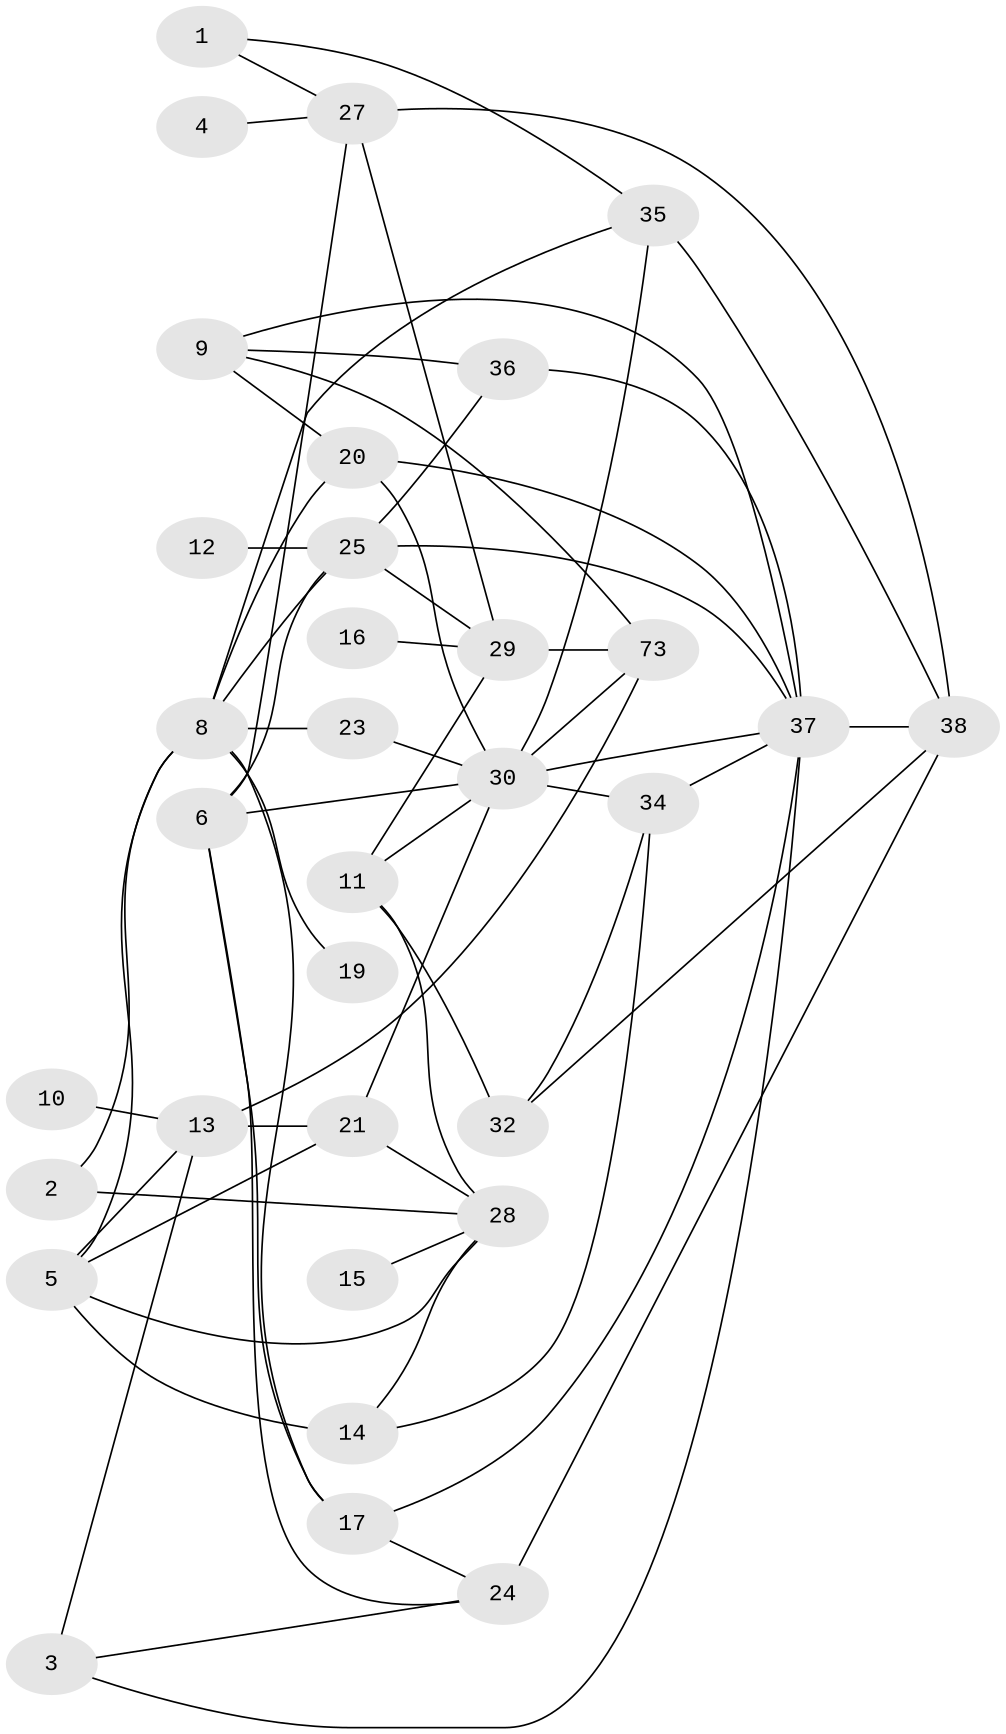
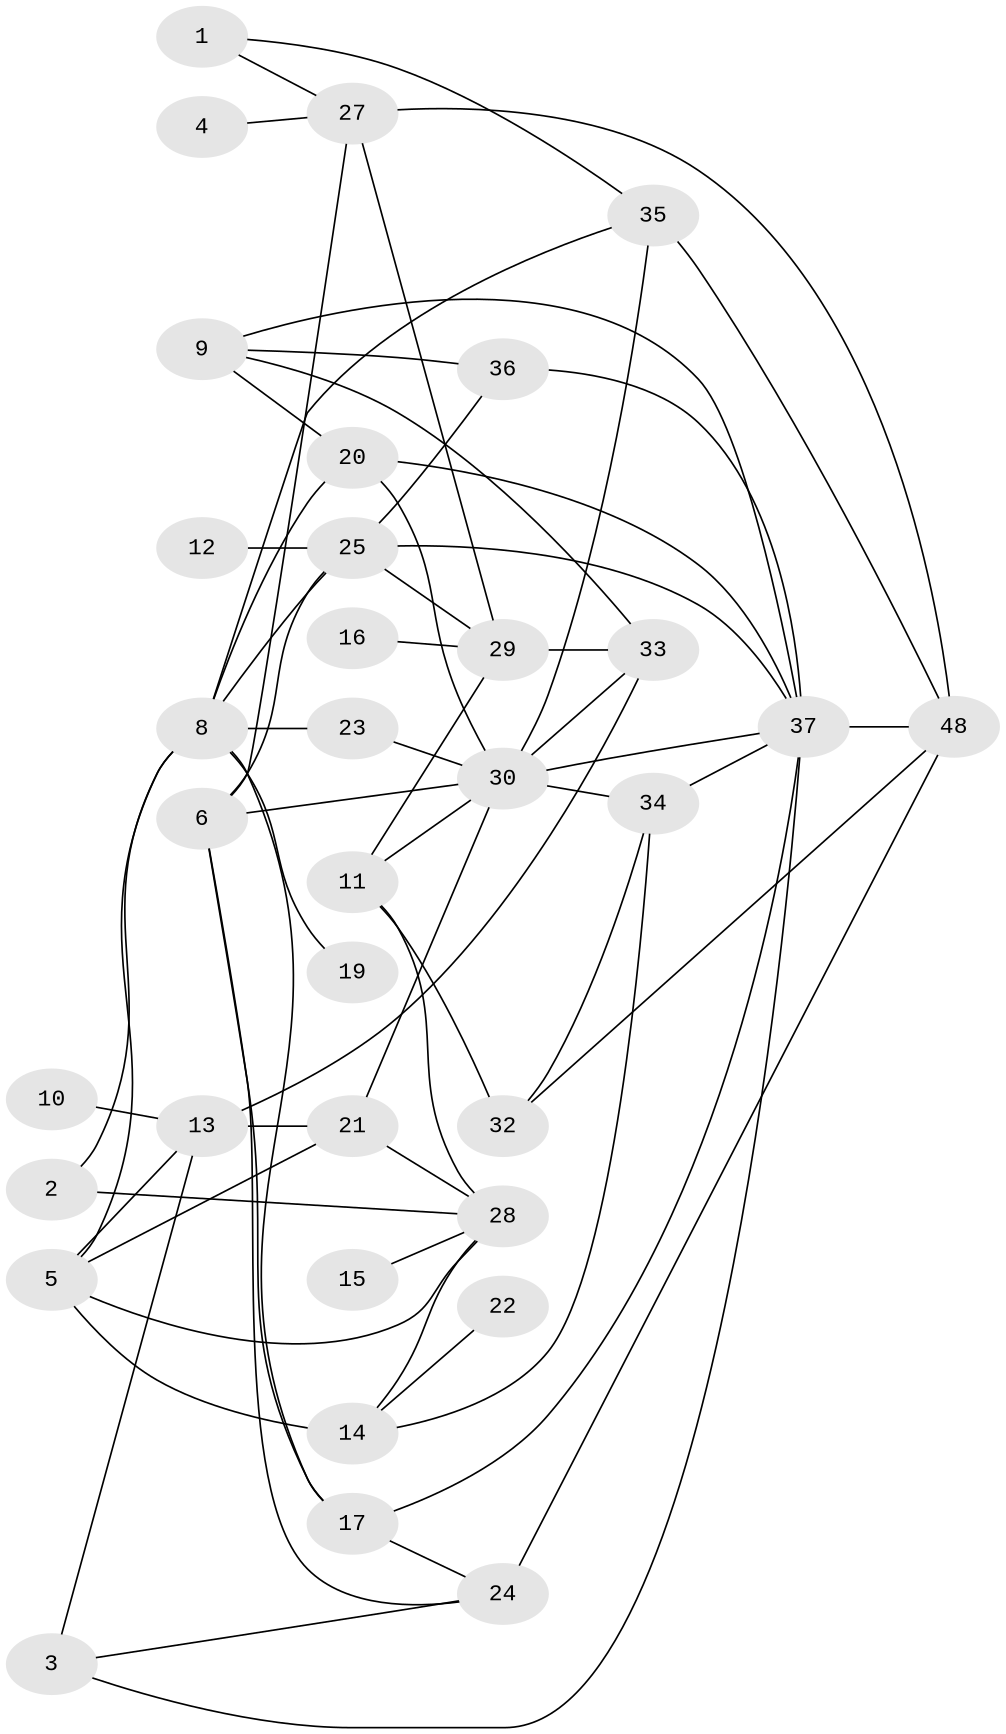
node "73": label "73" -> "33"
node "38": label "38" -> "48"
node "22": added
